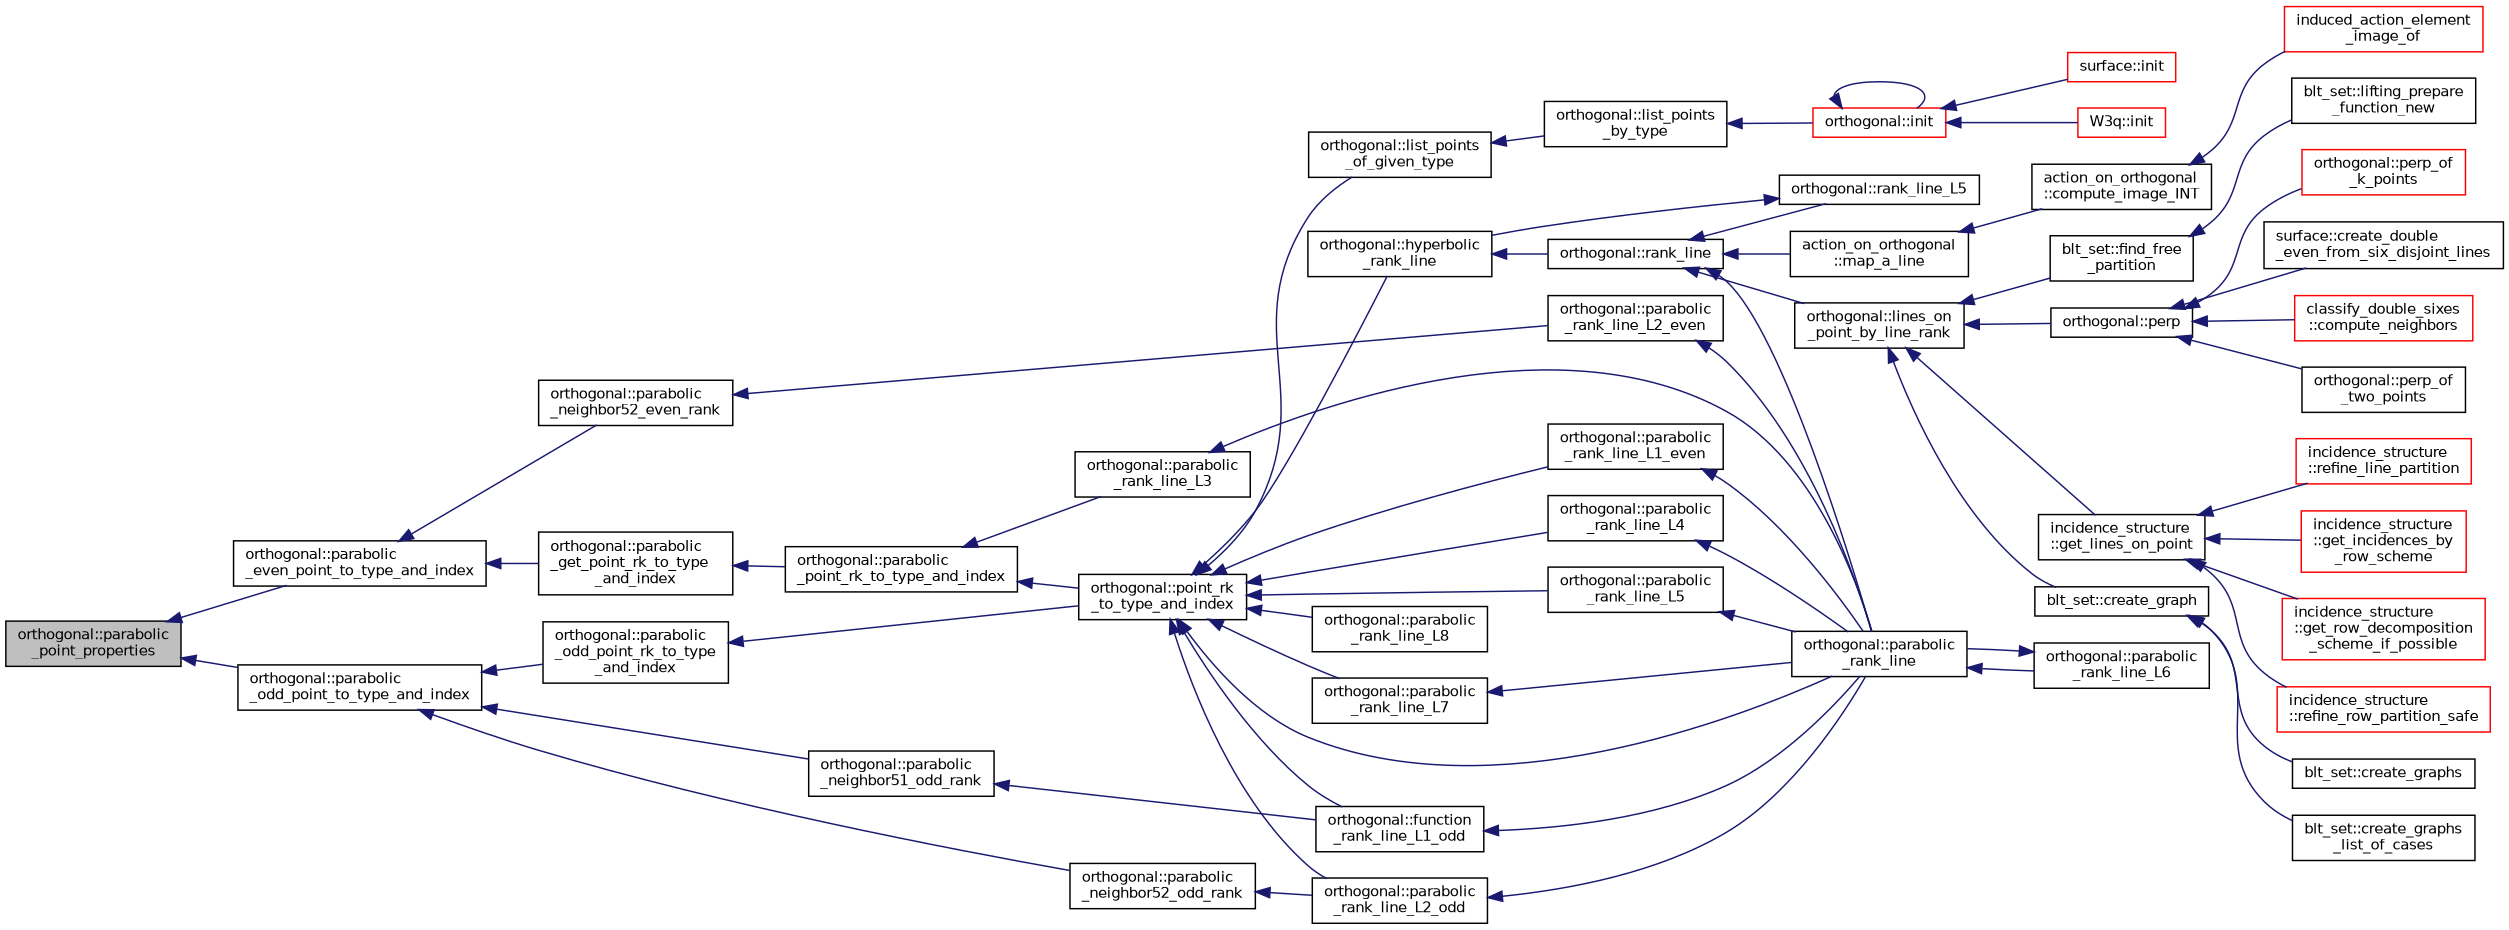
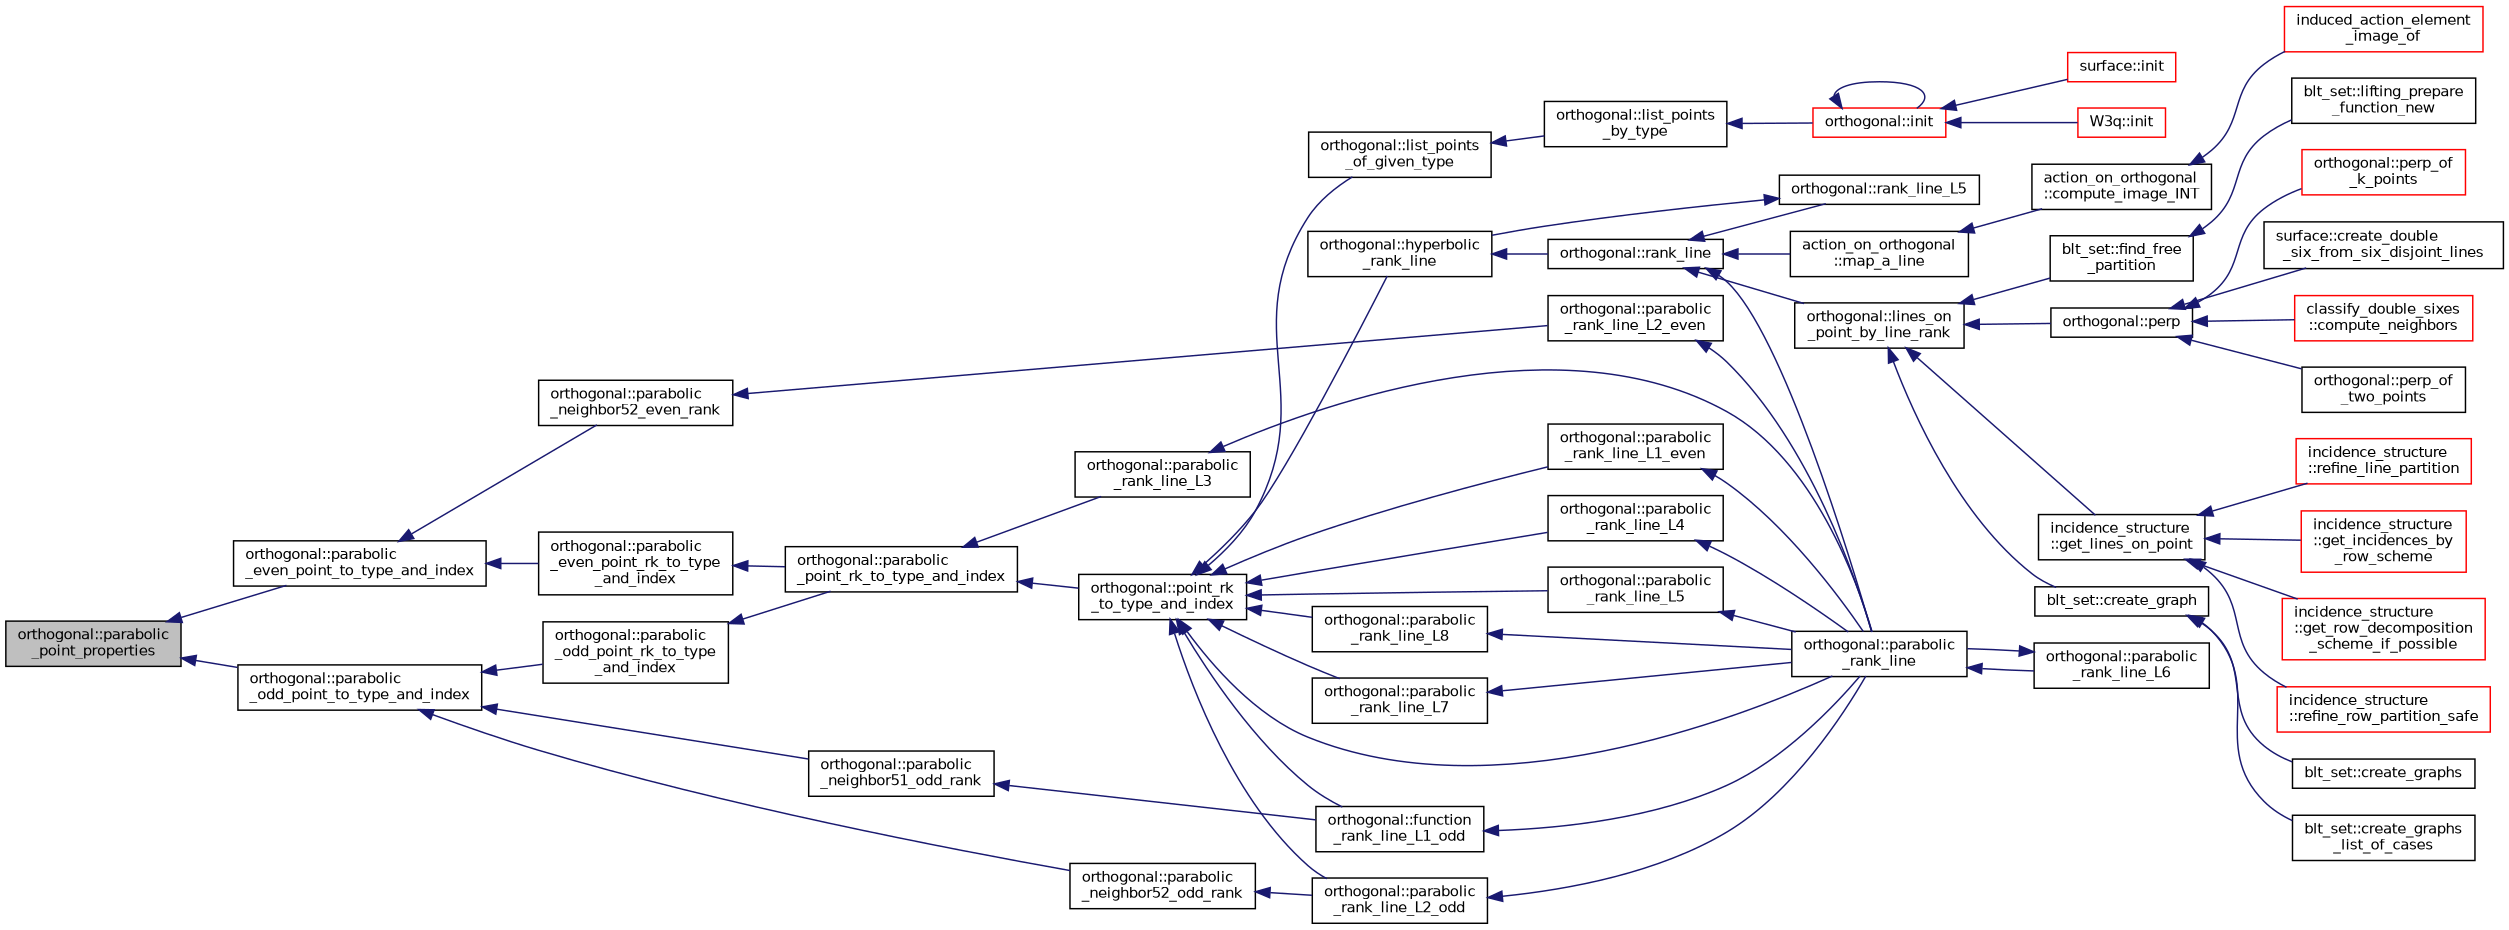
node "surface::create_double _even_from_six_disjoint_lines": label "surface::create_double _even_from_six_disjoint_lines" -> "surface::create_double _six_from_six_disjoint_lines"
node "orthogonal::parabolic _get_point_rk_to_type _and_index": label "orthogonal::parabolic _get_point_rk_to_type _and_index" -> "orthogonal::parabolic _even_point_rk_to_type _and_index"
edge "orthogonal::point_rk _to_type_and_index" -> "orthogonal::parabolic _odd_point_rk_to_type _and_index": now "orthogonal::parabolic _point_rk_to_type_and_index" -> "orthogonal::parabolic _odd_point_rk_to_type _and_index"
edge "orthogonal::parabolic _rank_line" -> "orthogonal::parabolic _rank_line_L8": added
